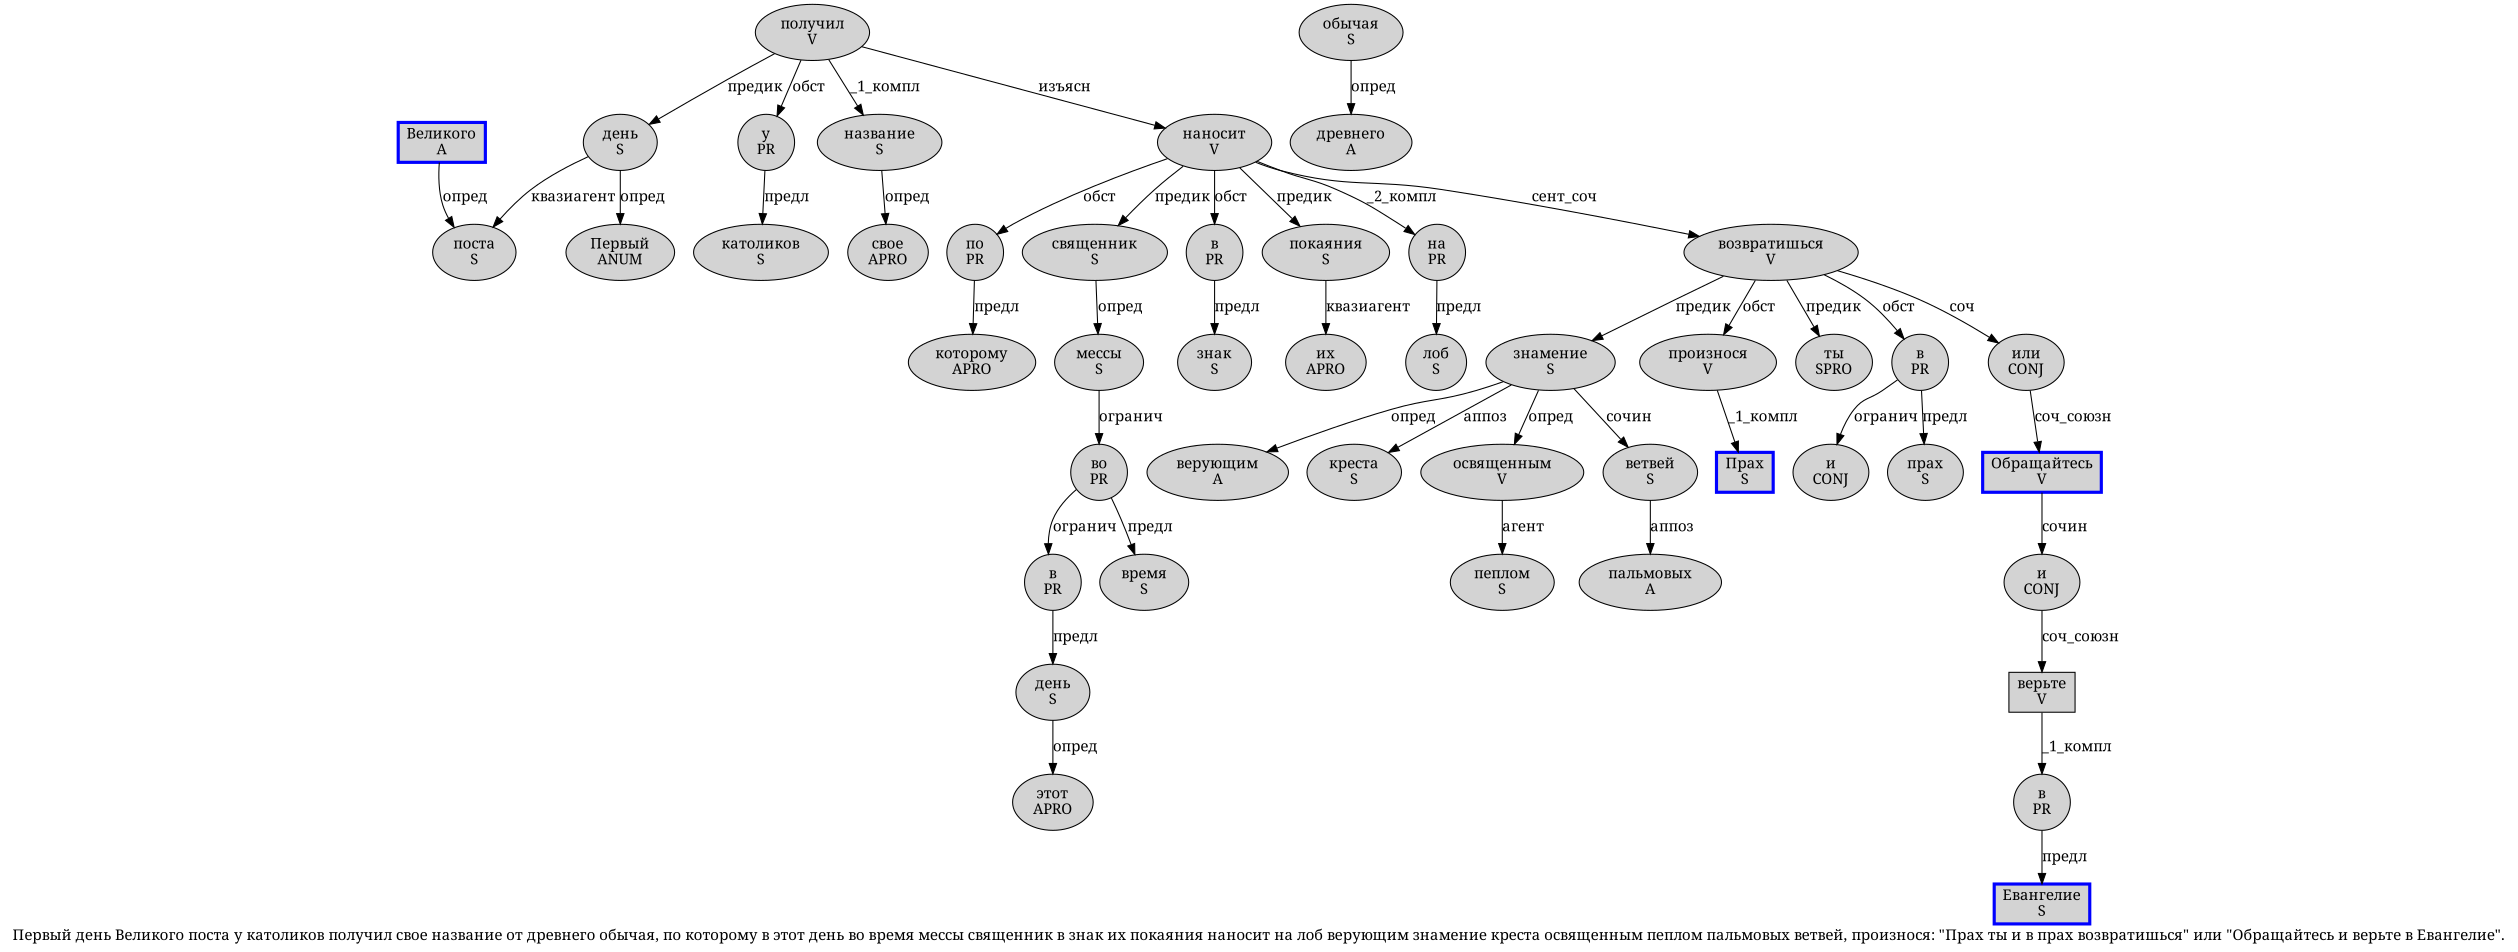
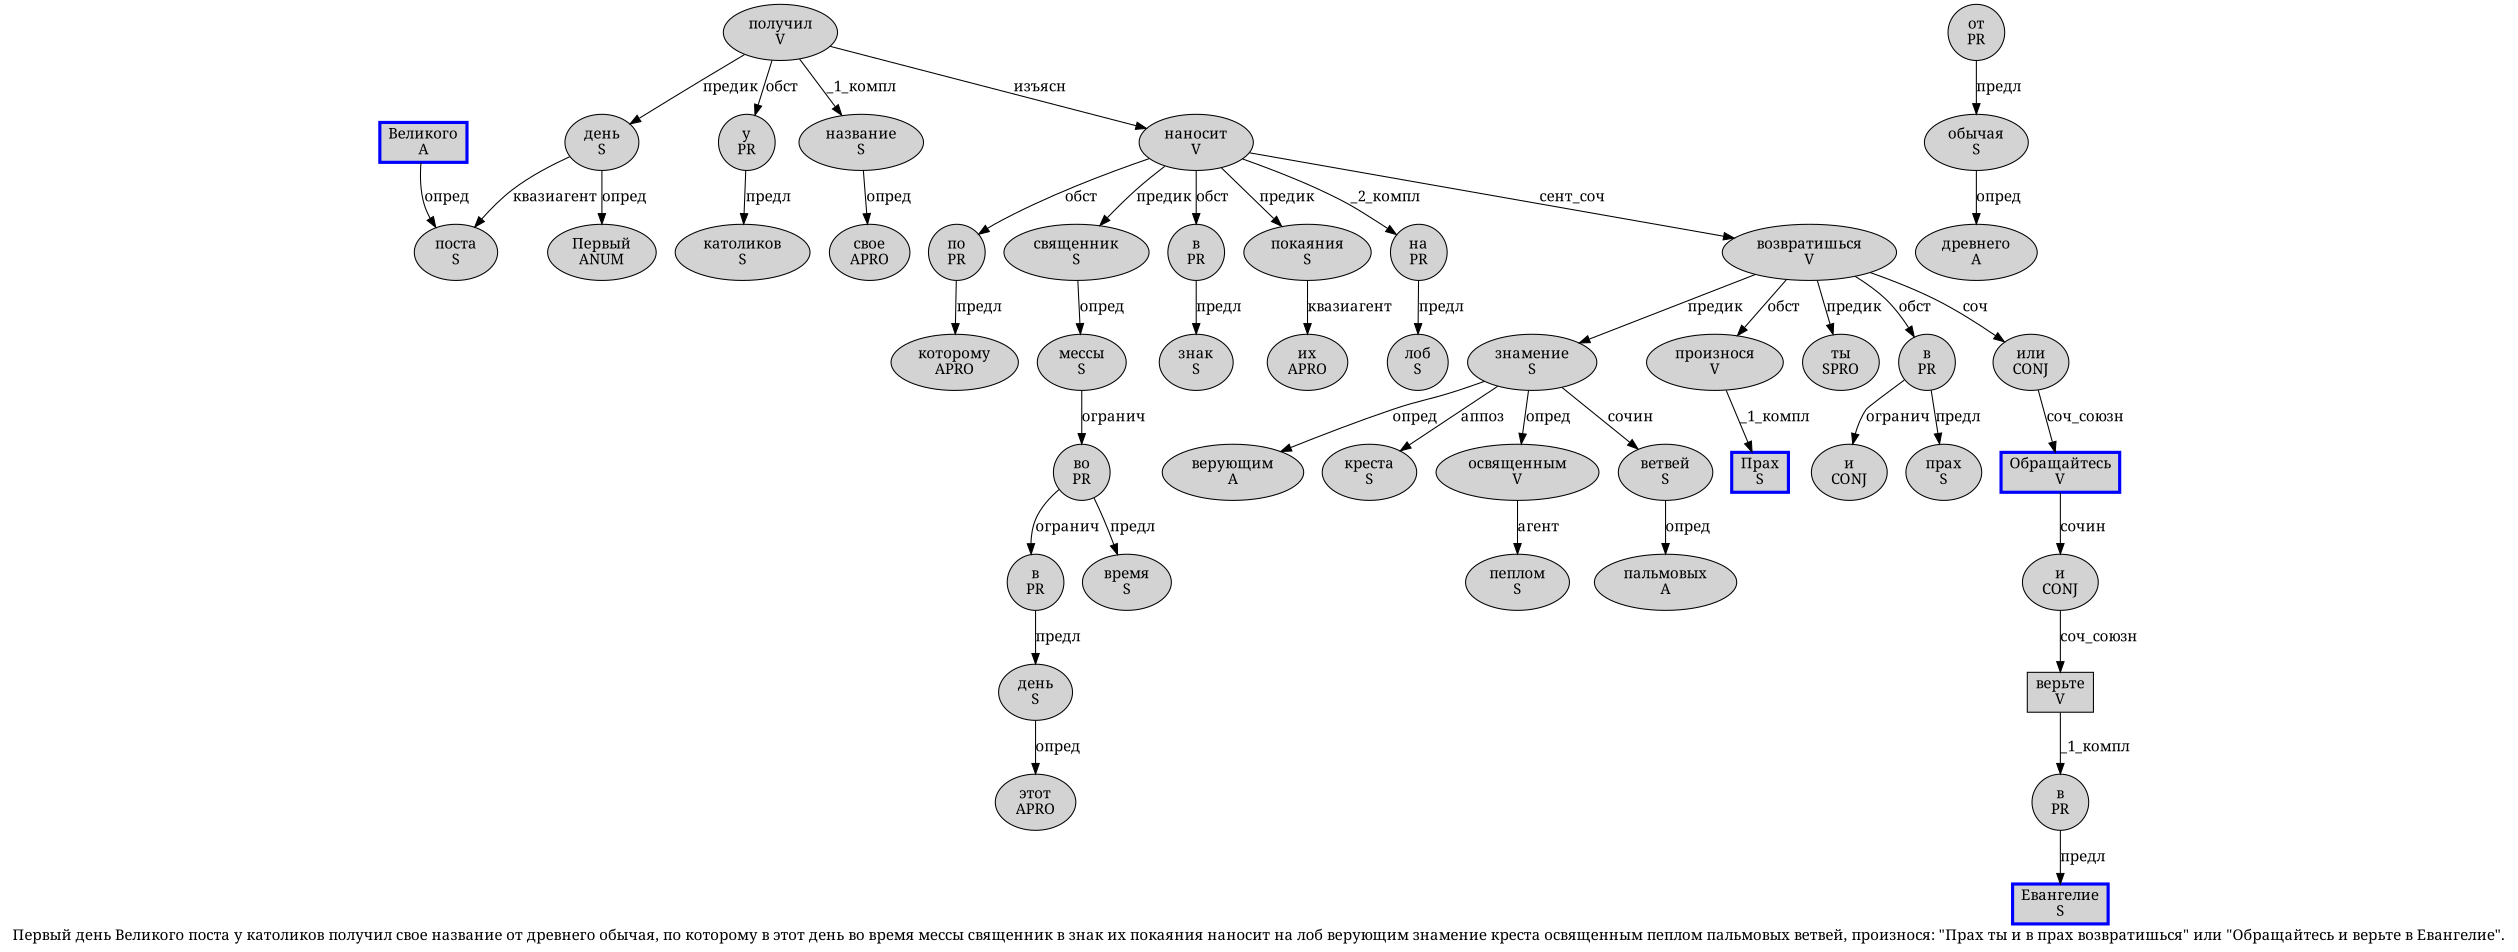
node "от PR": added
edge "ветвей S" -> "пальмовых A": label "аппоз" -> "опред"
